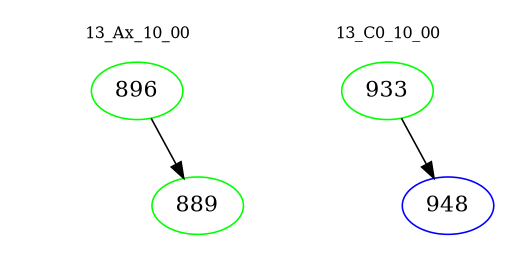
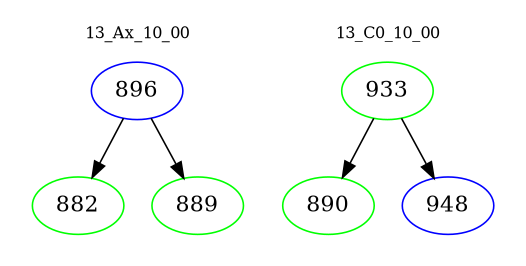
node "896": color green -> blue
node "882": added
node "890": added
